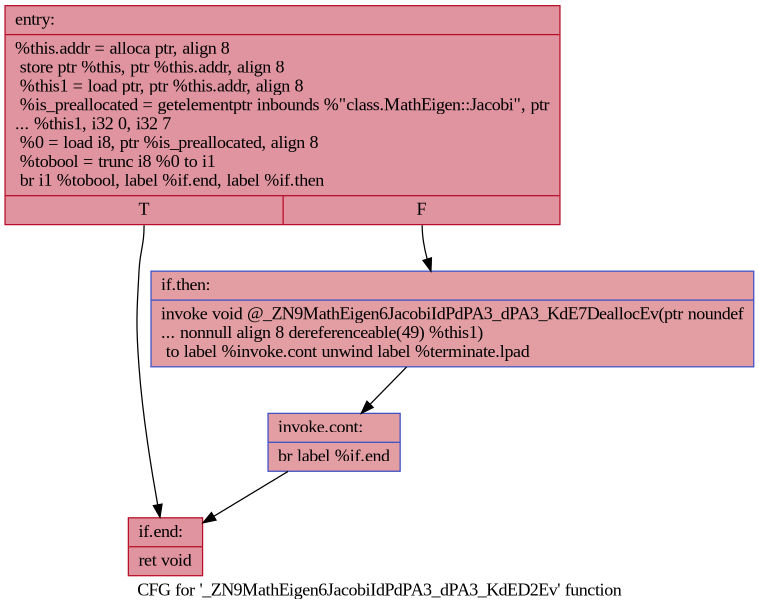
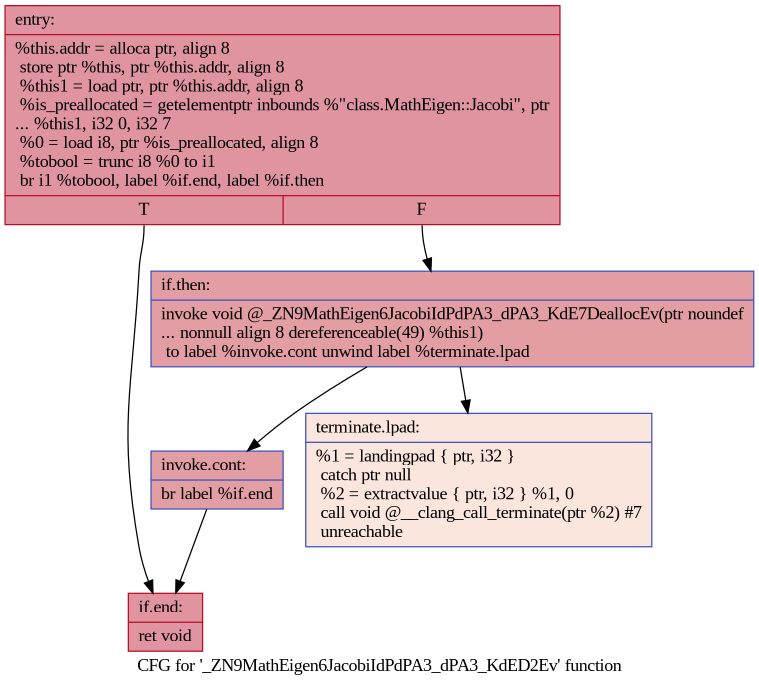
node "terminate.lpad:": added
